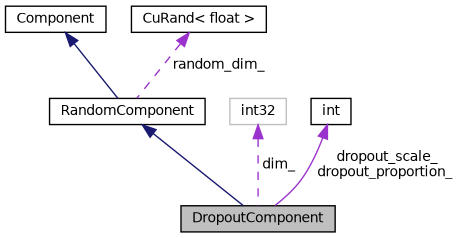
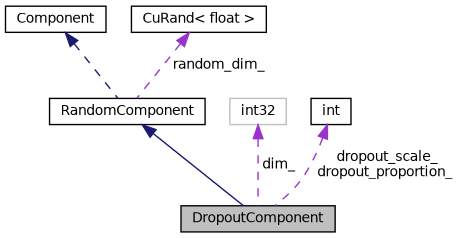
edge "RandomComponent" -> "Component": style solid -> dashed
edge "DropoutComponent" -> "int": style solid -> dashed
